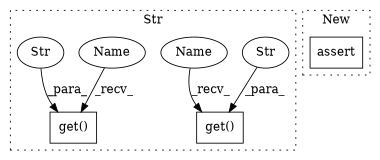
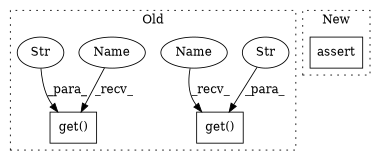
cluster "Str": label "Str" -> "Old"
